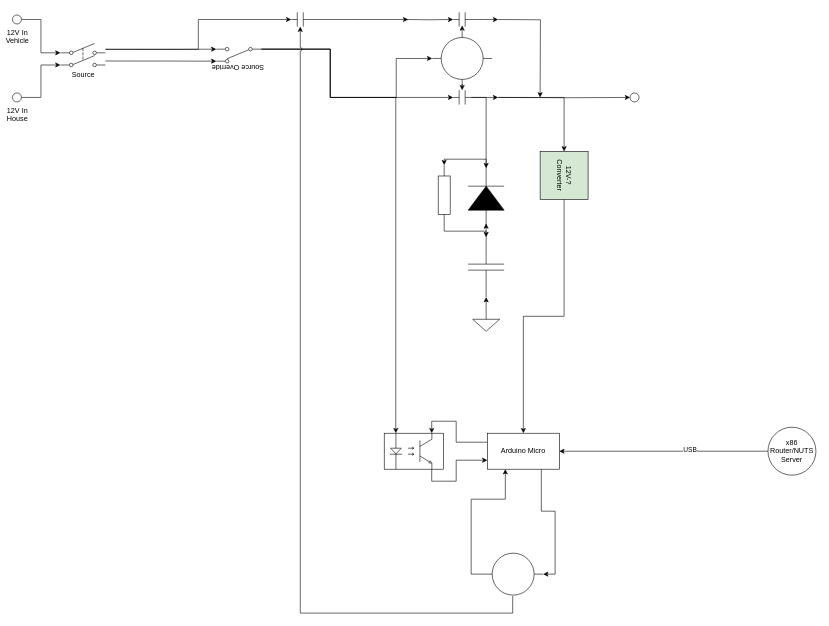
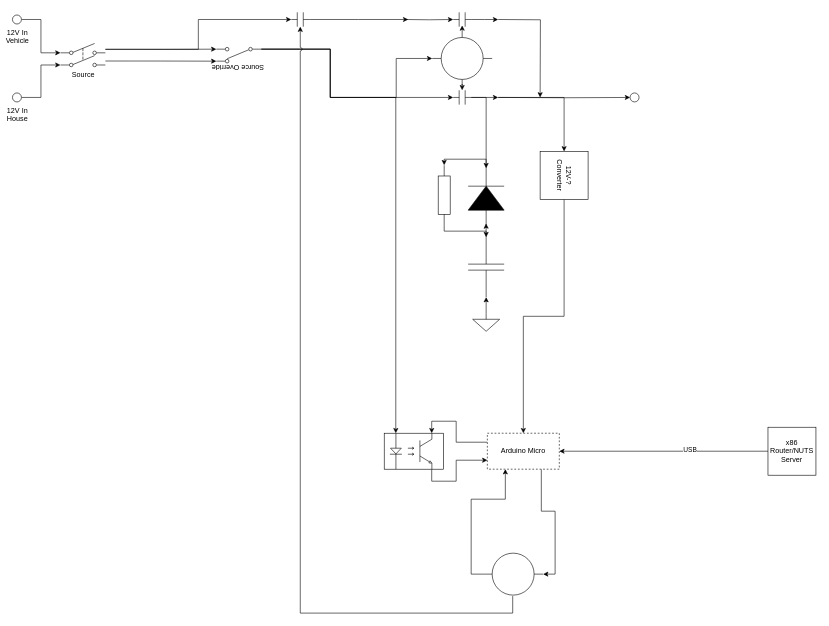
node "12V-? Converter": fillcolor #d5e8d4 -> #ffffff
node "Arduino Micro": style solid -> dashed
node "x86 Router/NUTS Server": shape ellipse -> rectangle
